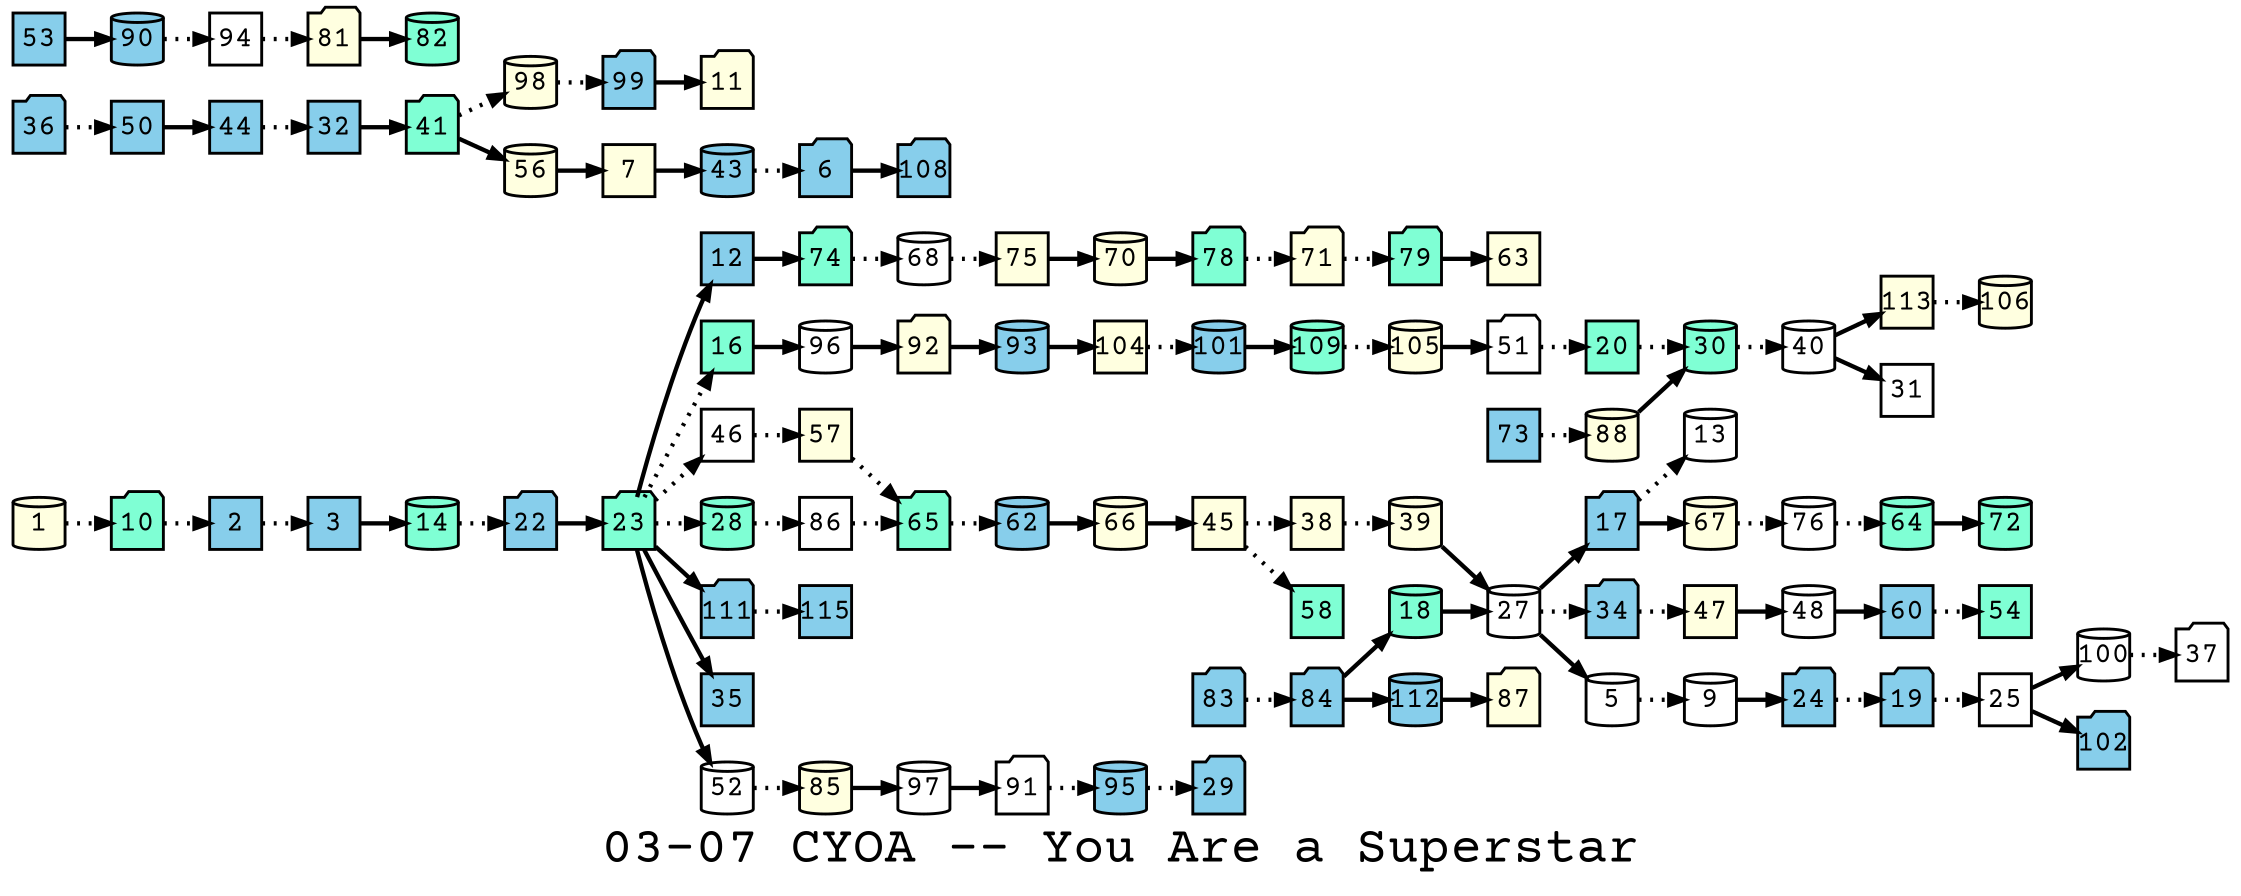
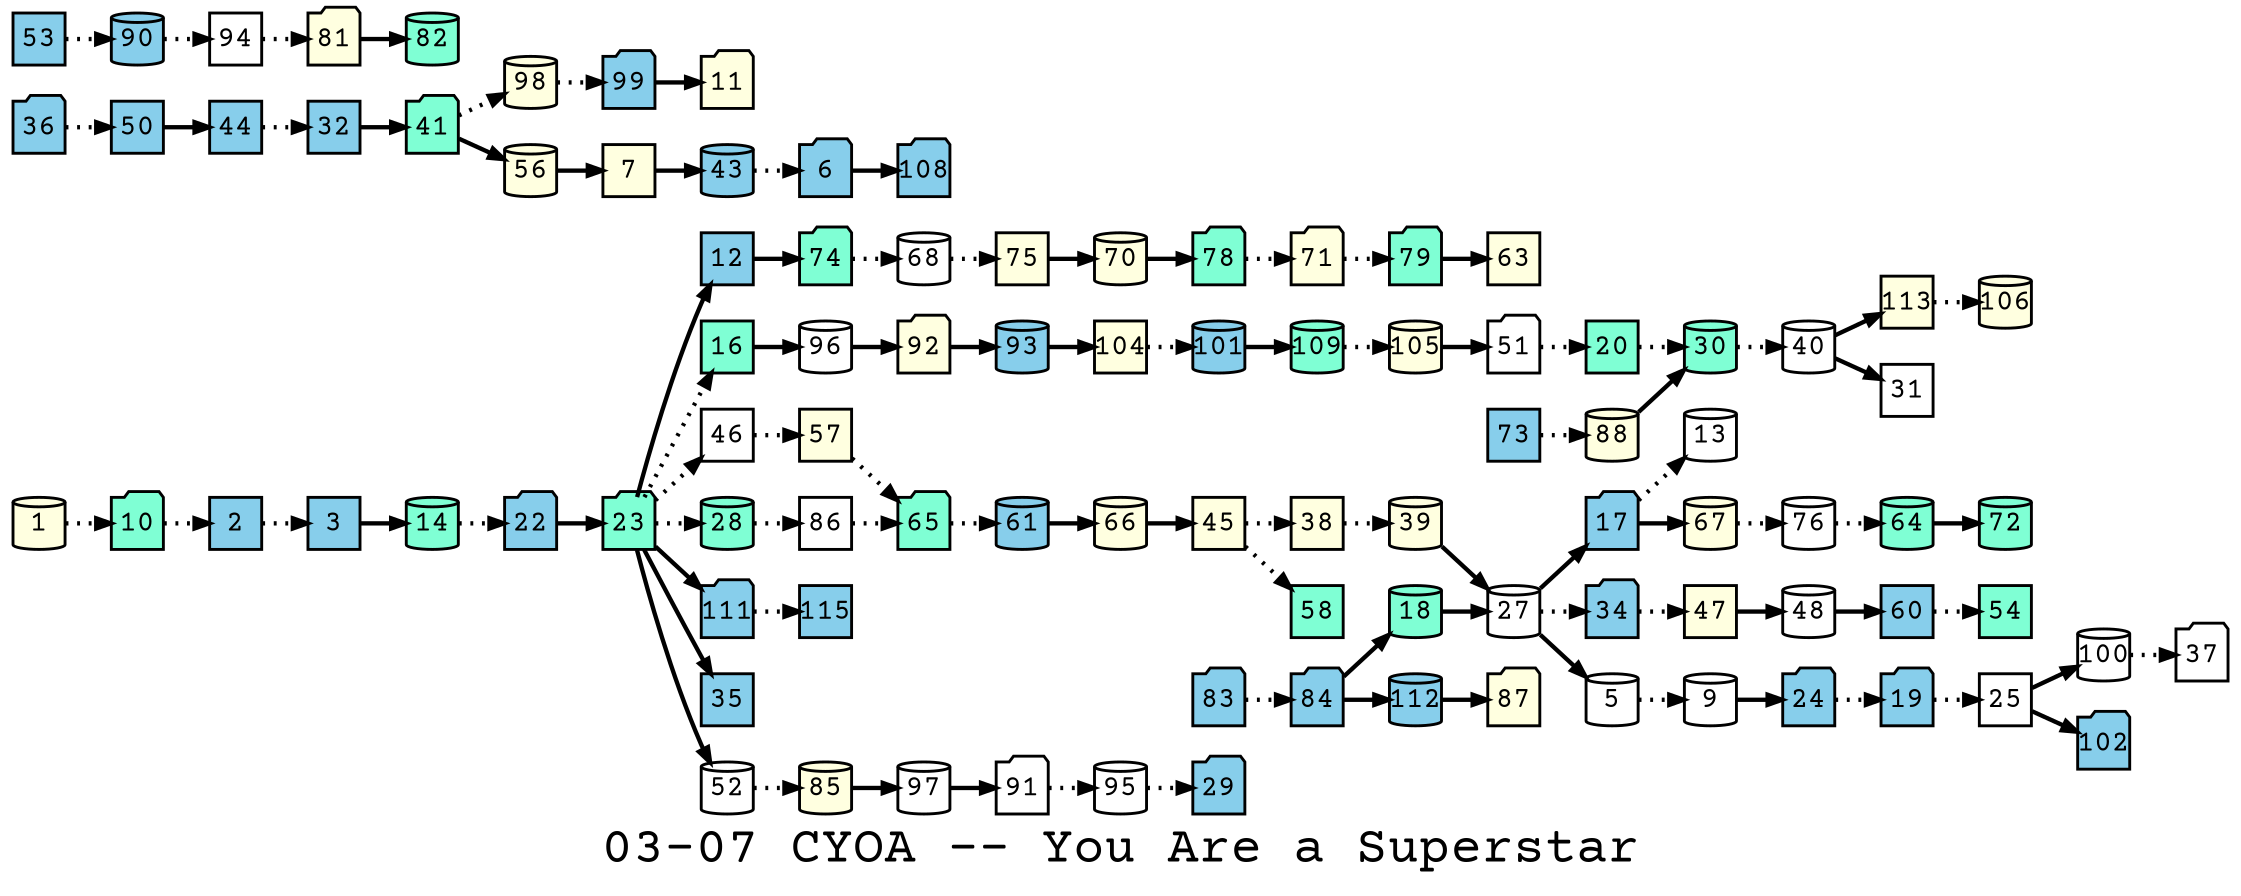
edge "53" -> "90": style solid -> dotted
node "62": label "62" -> "61"
node "95": fillcolor skyblue -> white
